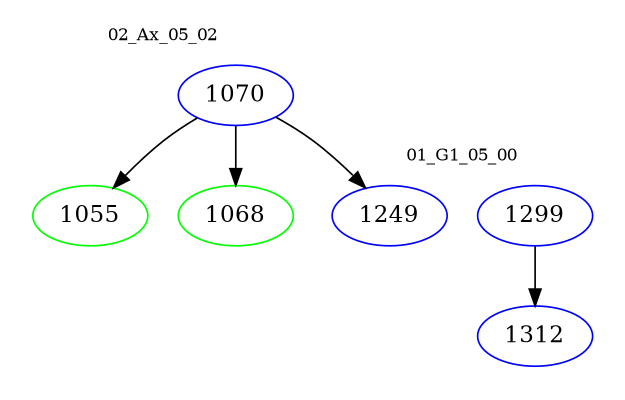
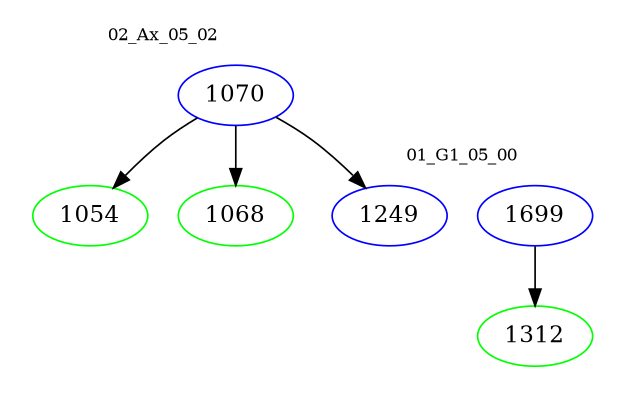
node "1055": label "1055" -> "1054"
node "1299": label "1299" -> "1699"
node "1312": color blue -> green
